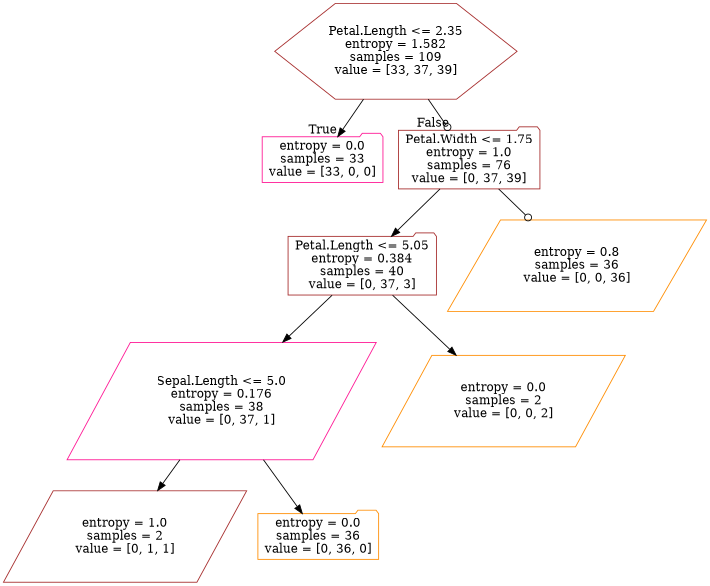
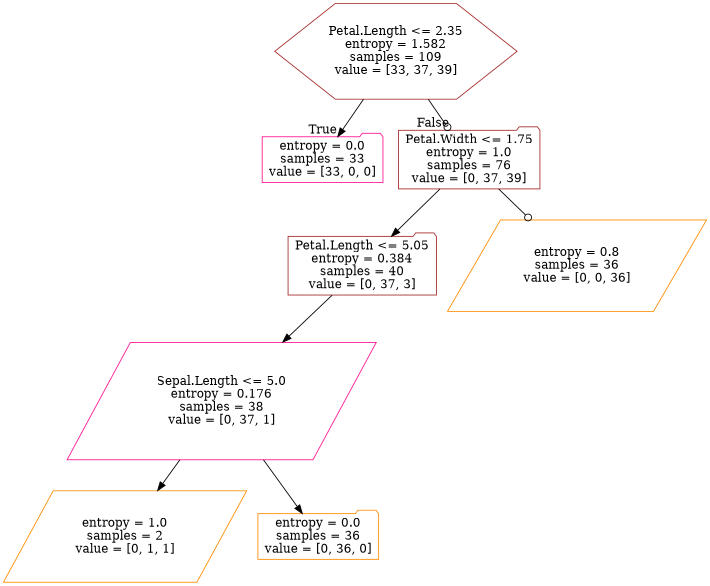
node "entropy = 0.0 samples = 2 value = [0, 0, 2]": removed
node "entropy = 1.0 samples = 2 value = [0, 1, 1]": color brown -> darkorange
